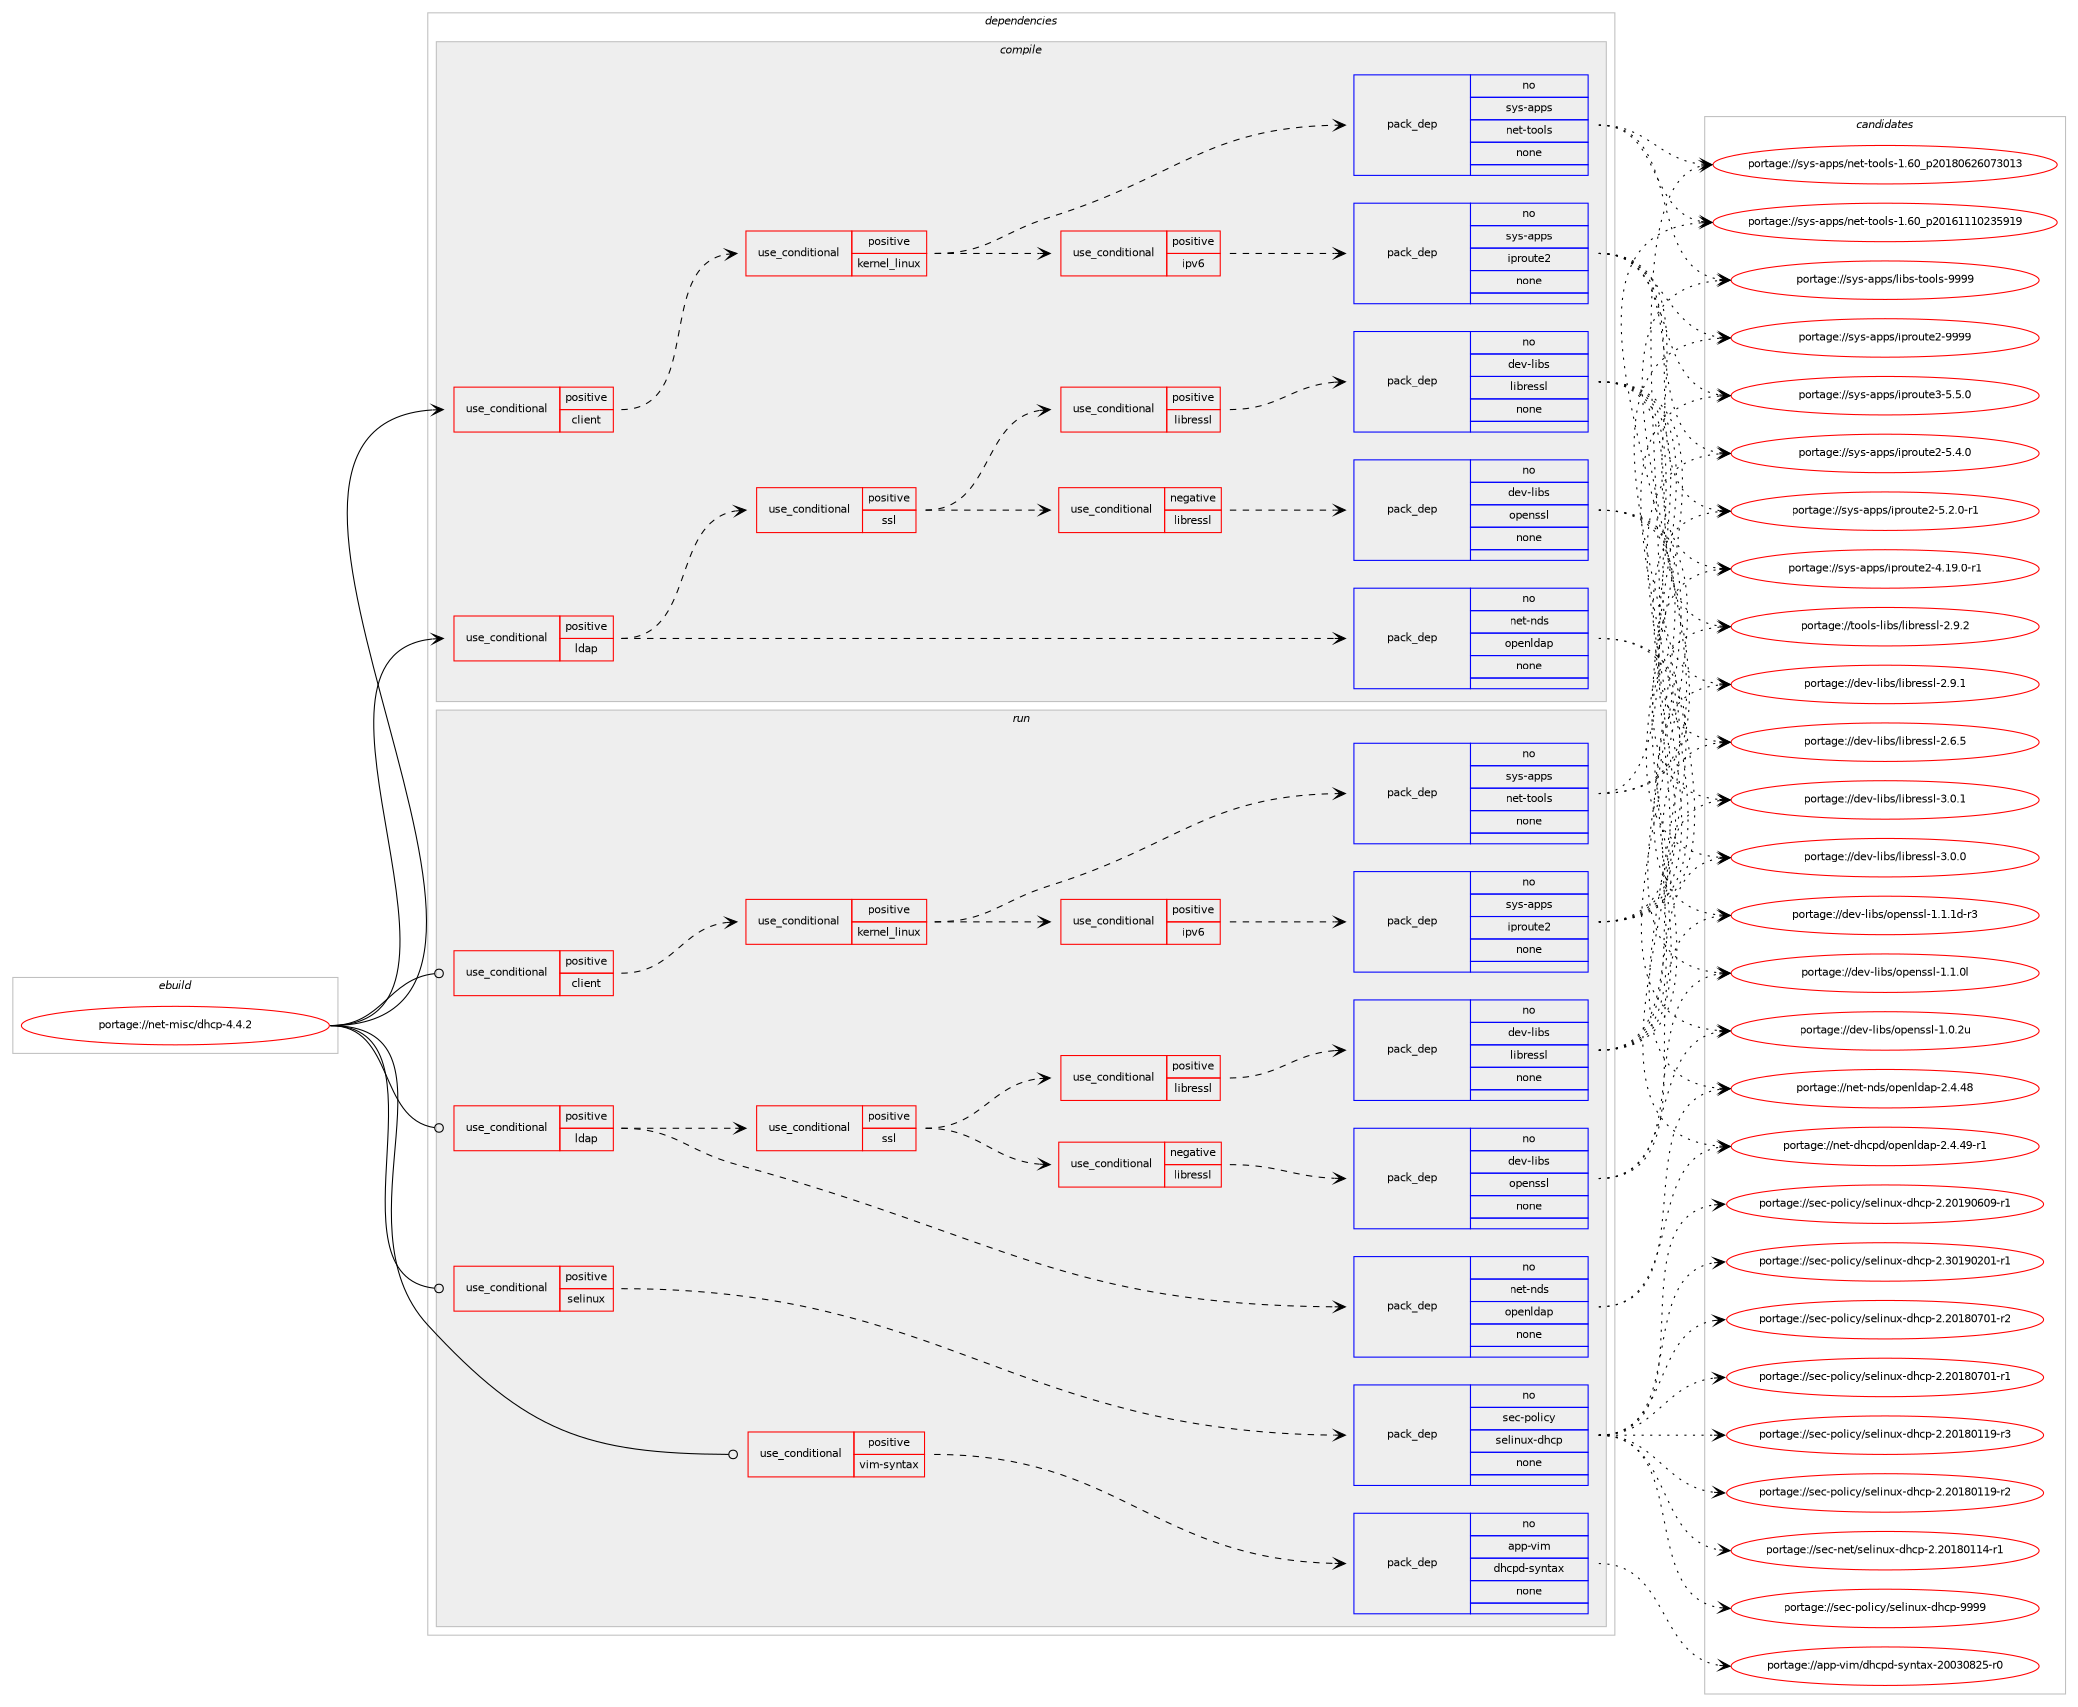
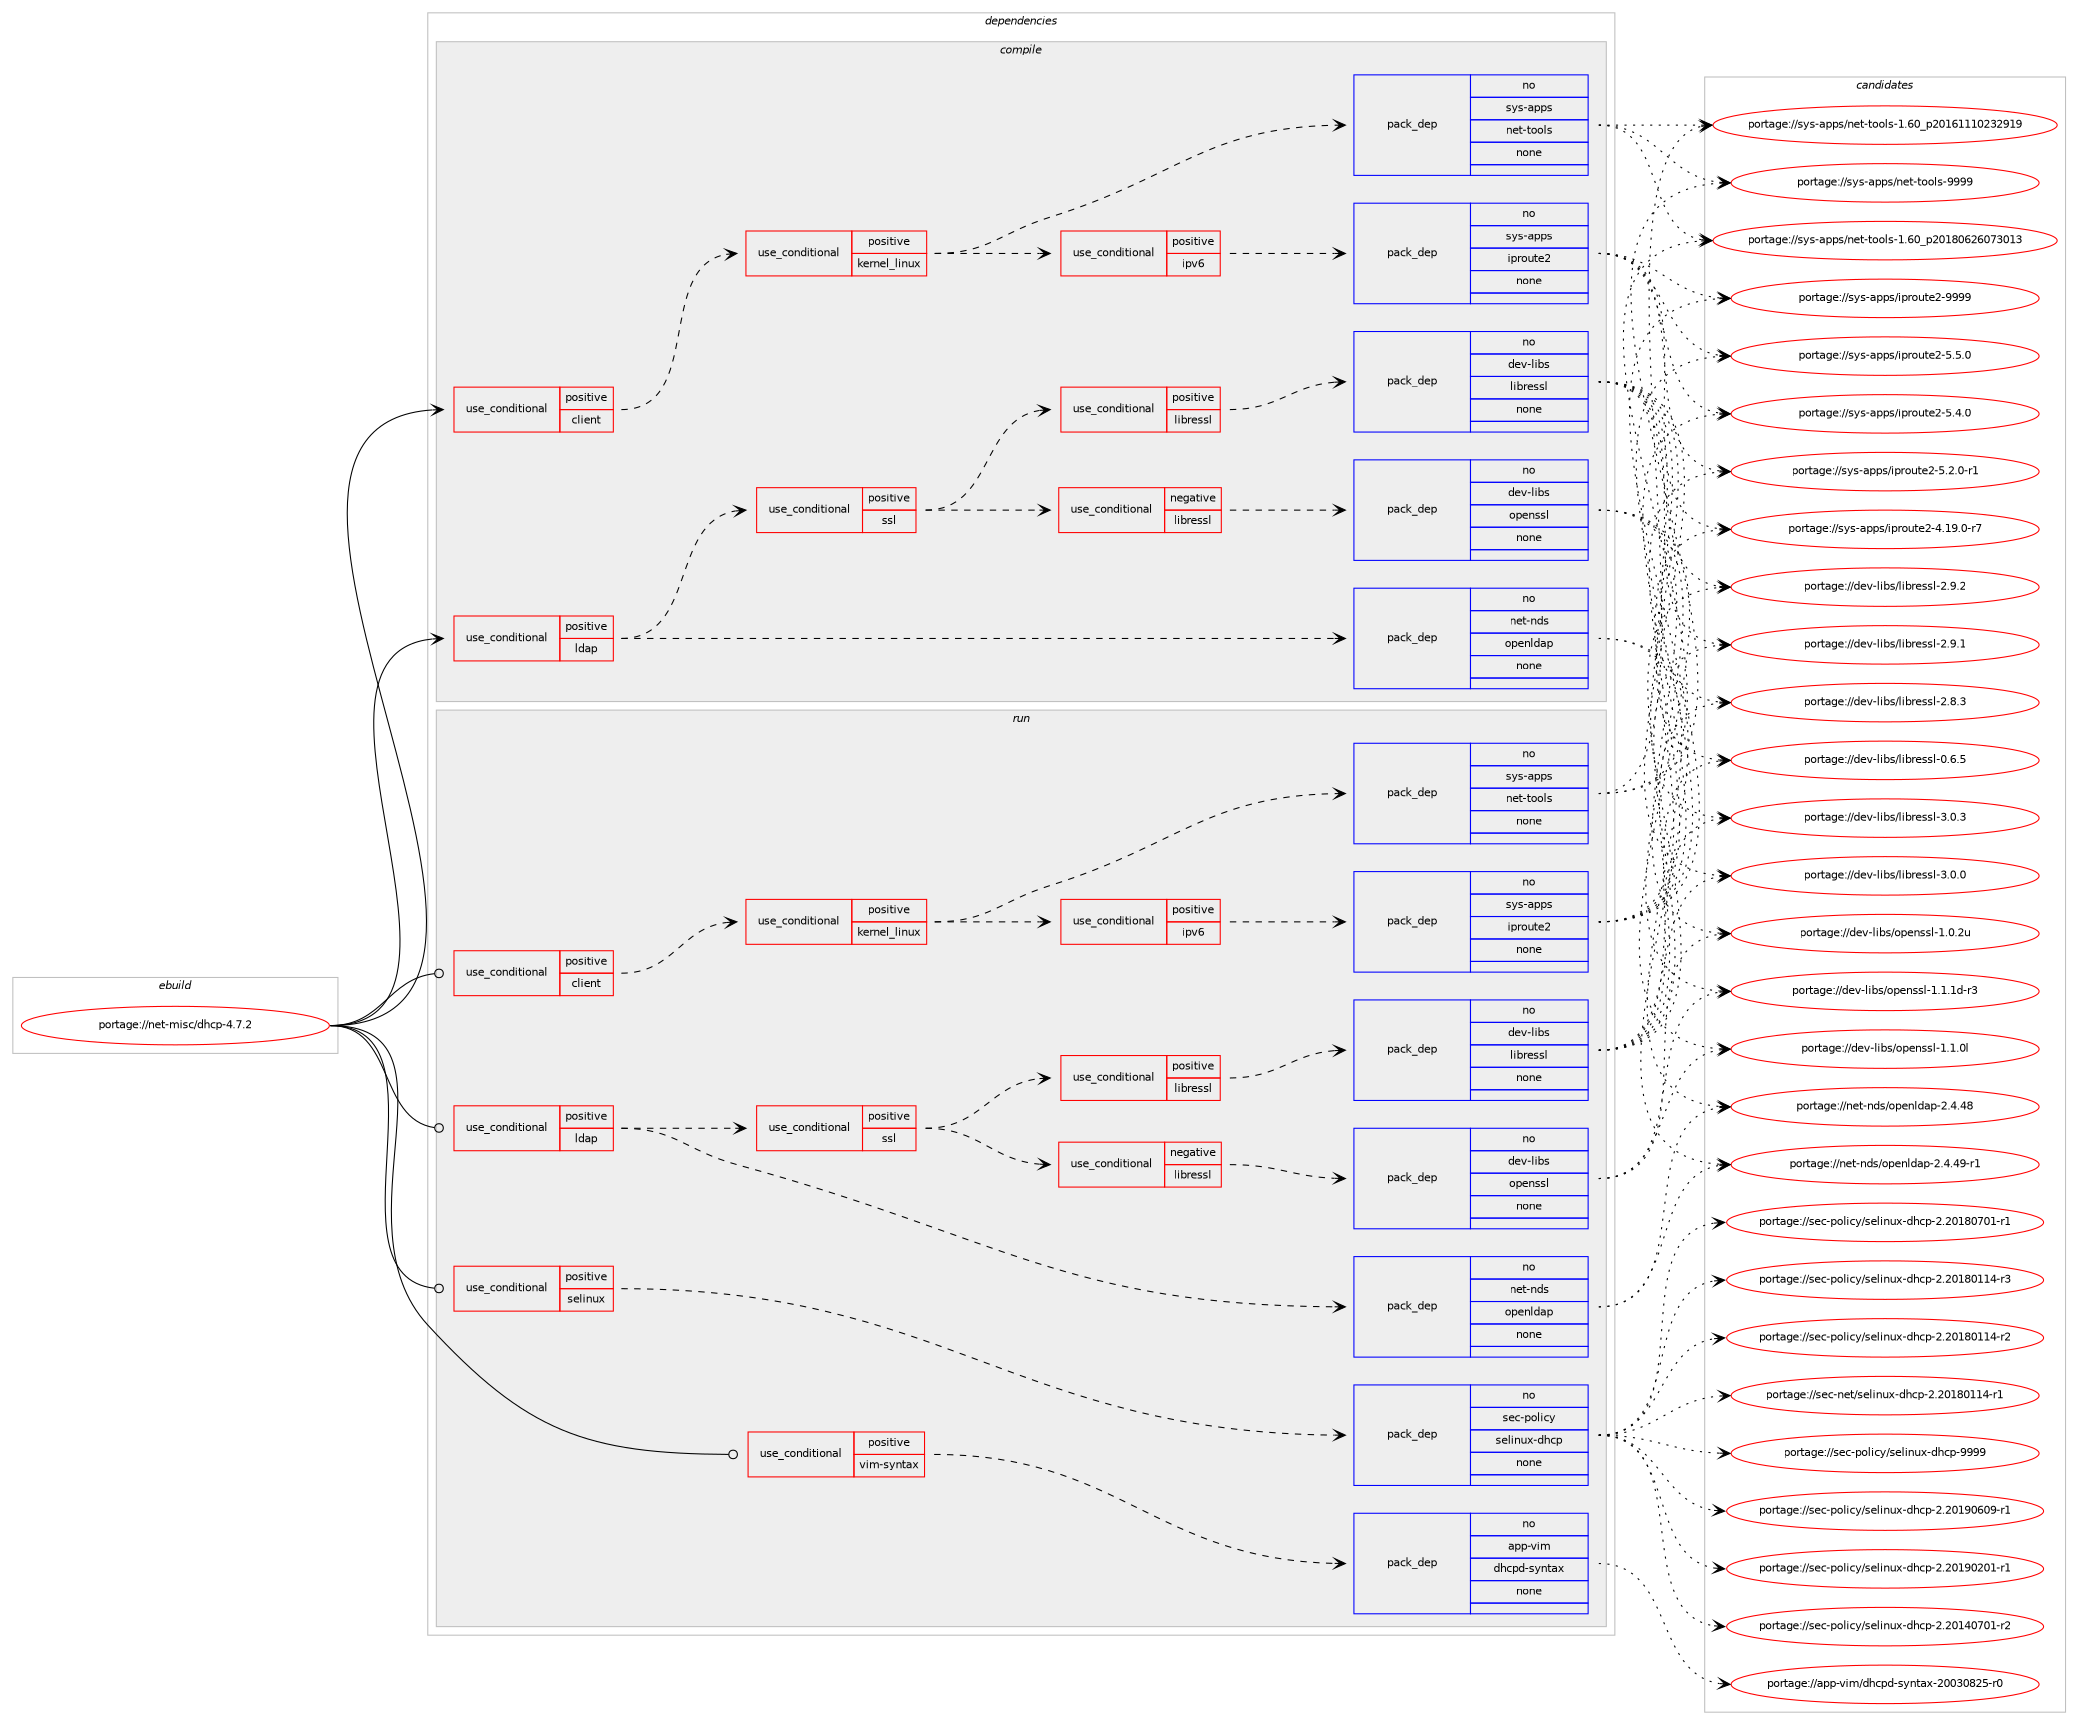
node "portage://sys-apps/net-tools-1.60_p20161110235919": label "portage://sys-apps/net-tools-1.60_p20161110235919" -> "portage://sys-apps/net-tools-1.60_p20161110232919"
node "portage://sys-apps/libs-tools-9999": label "portage://sys-apps/libs-tools-9999" -> "portage://sys-apps/net-tools-9999"
node "portage://sys-apps/iproute3-5.5.0": label "portage://sys-apps/iproute3-5.5.0" -> "portage://sys-apps/iproute2-5.5.0"
node "portage://sys-apps/iproute2-4.19.0-r1": label "portage://sys-apps/iproute2-4.19.0-r1" -> "portage://sys-apps/iproute2-4.19.0-r7"
node "portage://tools-libs/libressl-2.9.2": label "portage://tools-libs/libressl-2.9.2" -> "portage://dev-libs/libressl-2.9.2"
node "portage://dev-libs/libressl-2.8.3": added
node "portage://dev-libs/libressl-2.6.5": label "portage://dev-libs/libressl-2.6.5" -> "portage://dev-libs/libressl-0.6.5"
node "portage://dev-libs/libressl-3.0.1": label "portage://dev-libs/libressl-3.0.1" -> "portage://dev-libs/libressl-3.0.3"
node "portage://net-misc/dhcp-4.4.2": label "portage://net-misc/dhcp-4.4.2" -> "portage://net-misc/dhcp-4.7.2"
node "portage://net-dhcpd/openldap-2.4.49-r1": label "portage://net-dhcpd/openldap-2.4.49-r1" -> "portage://net-nds/openldap-2.4.49-r1"
node "portage://sec-policy/selinux-dhcp-2.30190201-r1": label "portage://sec-policy/selinux-dhcp-2.30190201-r1" -> "portage://sec-policy/selinux-dhcp-2.20190201-r1"
node "portage://sec-policy/selinux-dhcp-2.20180701-r2": label "portage://sec-policy/selinux-dhcp-2.20180701-r2" -> "portage://sec-policy/selinux-dhcp-2.20140701-r2"
node "portage://sec-policy/selinux-dhcp-2.20180119-r3": label "portage://sec-policy/selinux-dhcp-2.20180119-r3" -> "portage://sec-policy/selinux-dhcp-2.20180114-r3"
node "portage://sec-policy/selinux-dhcp-2.20180119-r2": label "portage://sec-policy/selinux-dhcp-2.20180119-r2" -> "portage://sec-policy/selinux-dhcp-2.20180114-r2"
